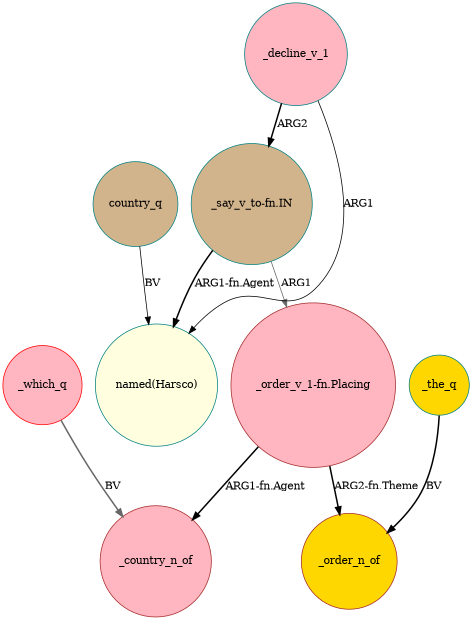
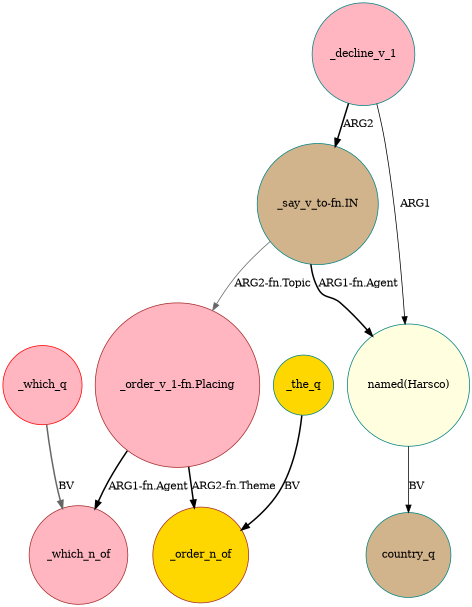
edge "country_q" -> "named(Harsco)": reversed
edge "_say_v_to-fn.IN" -> "_order_v_1-fn.Placing": label "ARG1" -> "ARG2-fn.Topic"
node "_country_n_of": label "_country_n_of" -> "_which_n_of"
